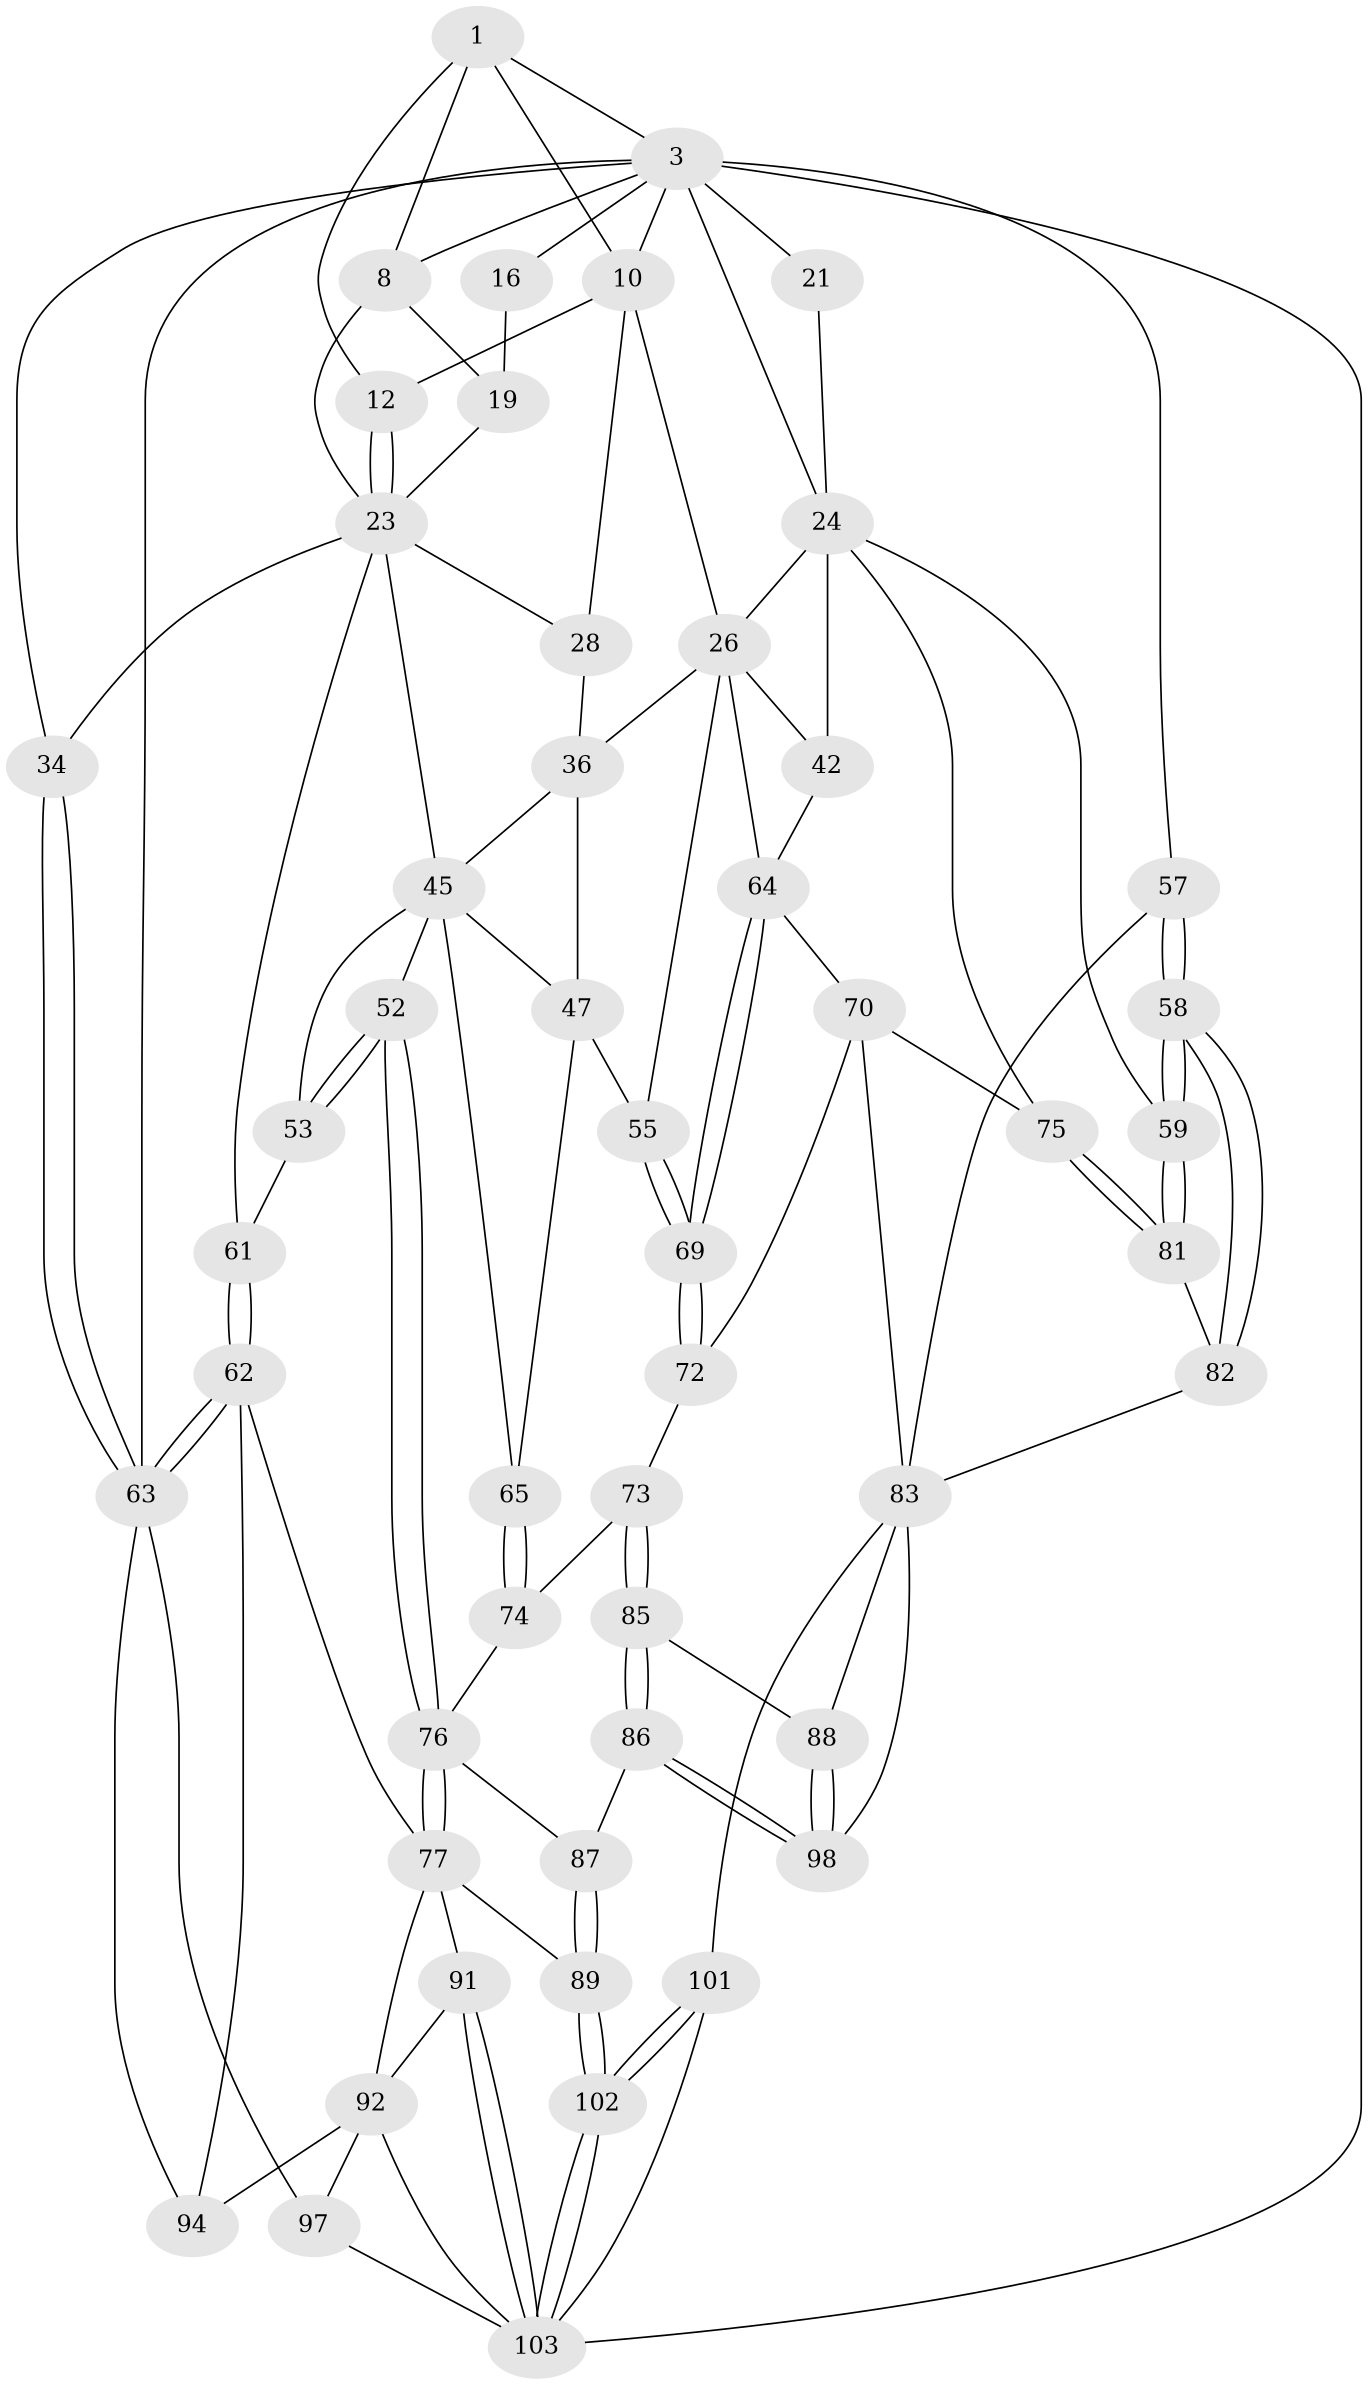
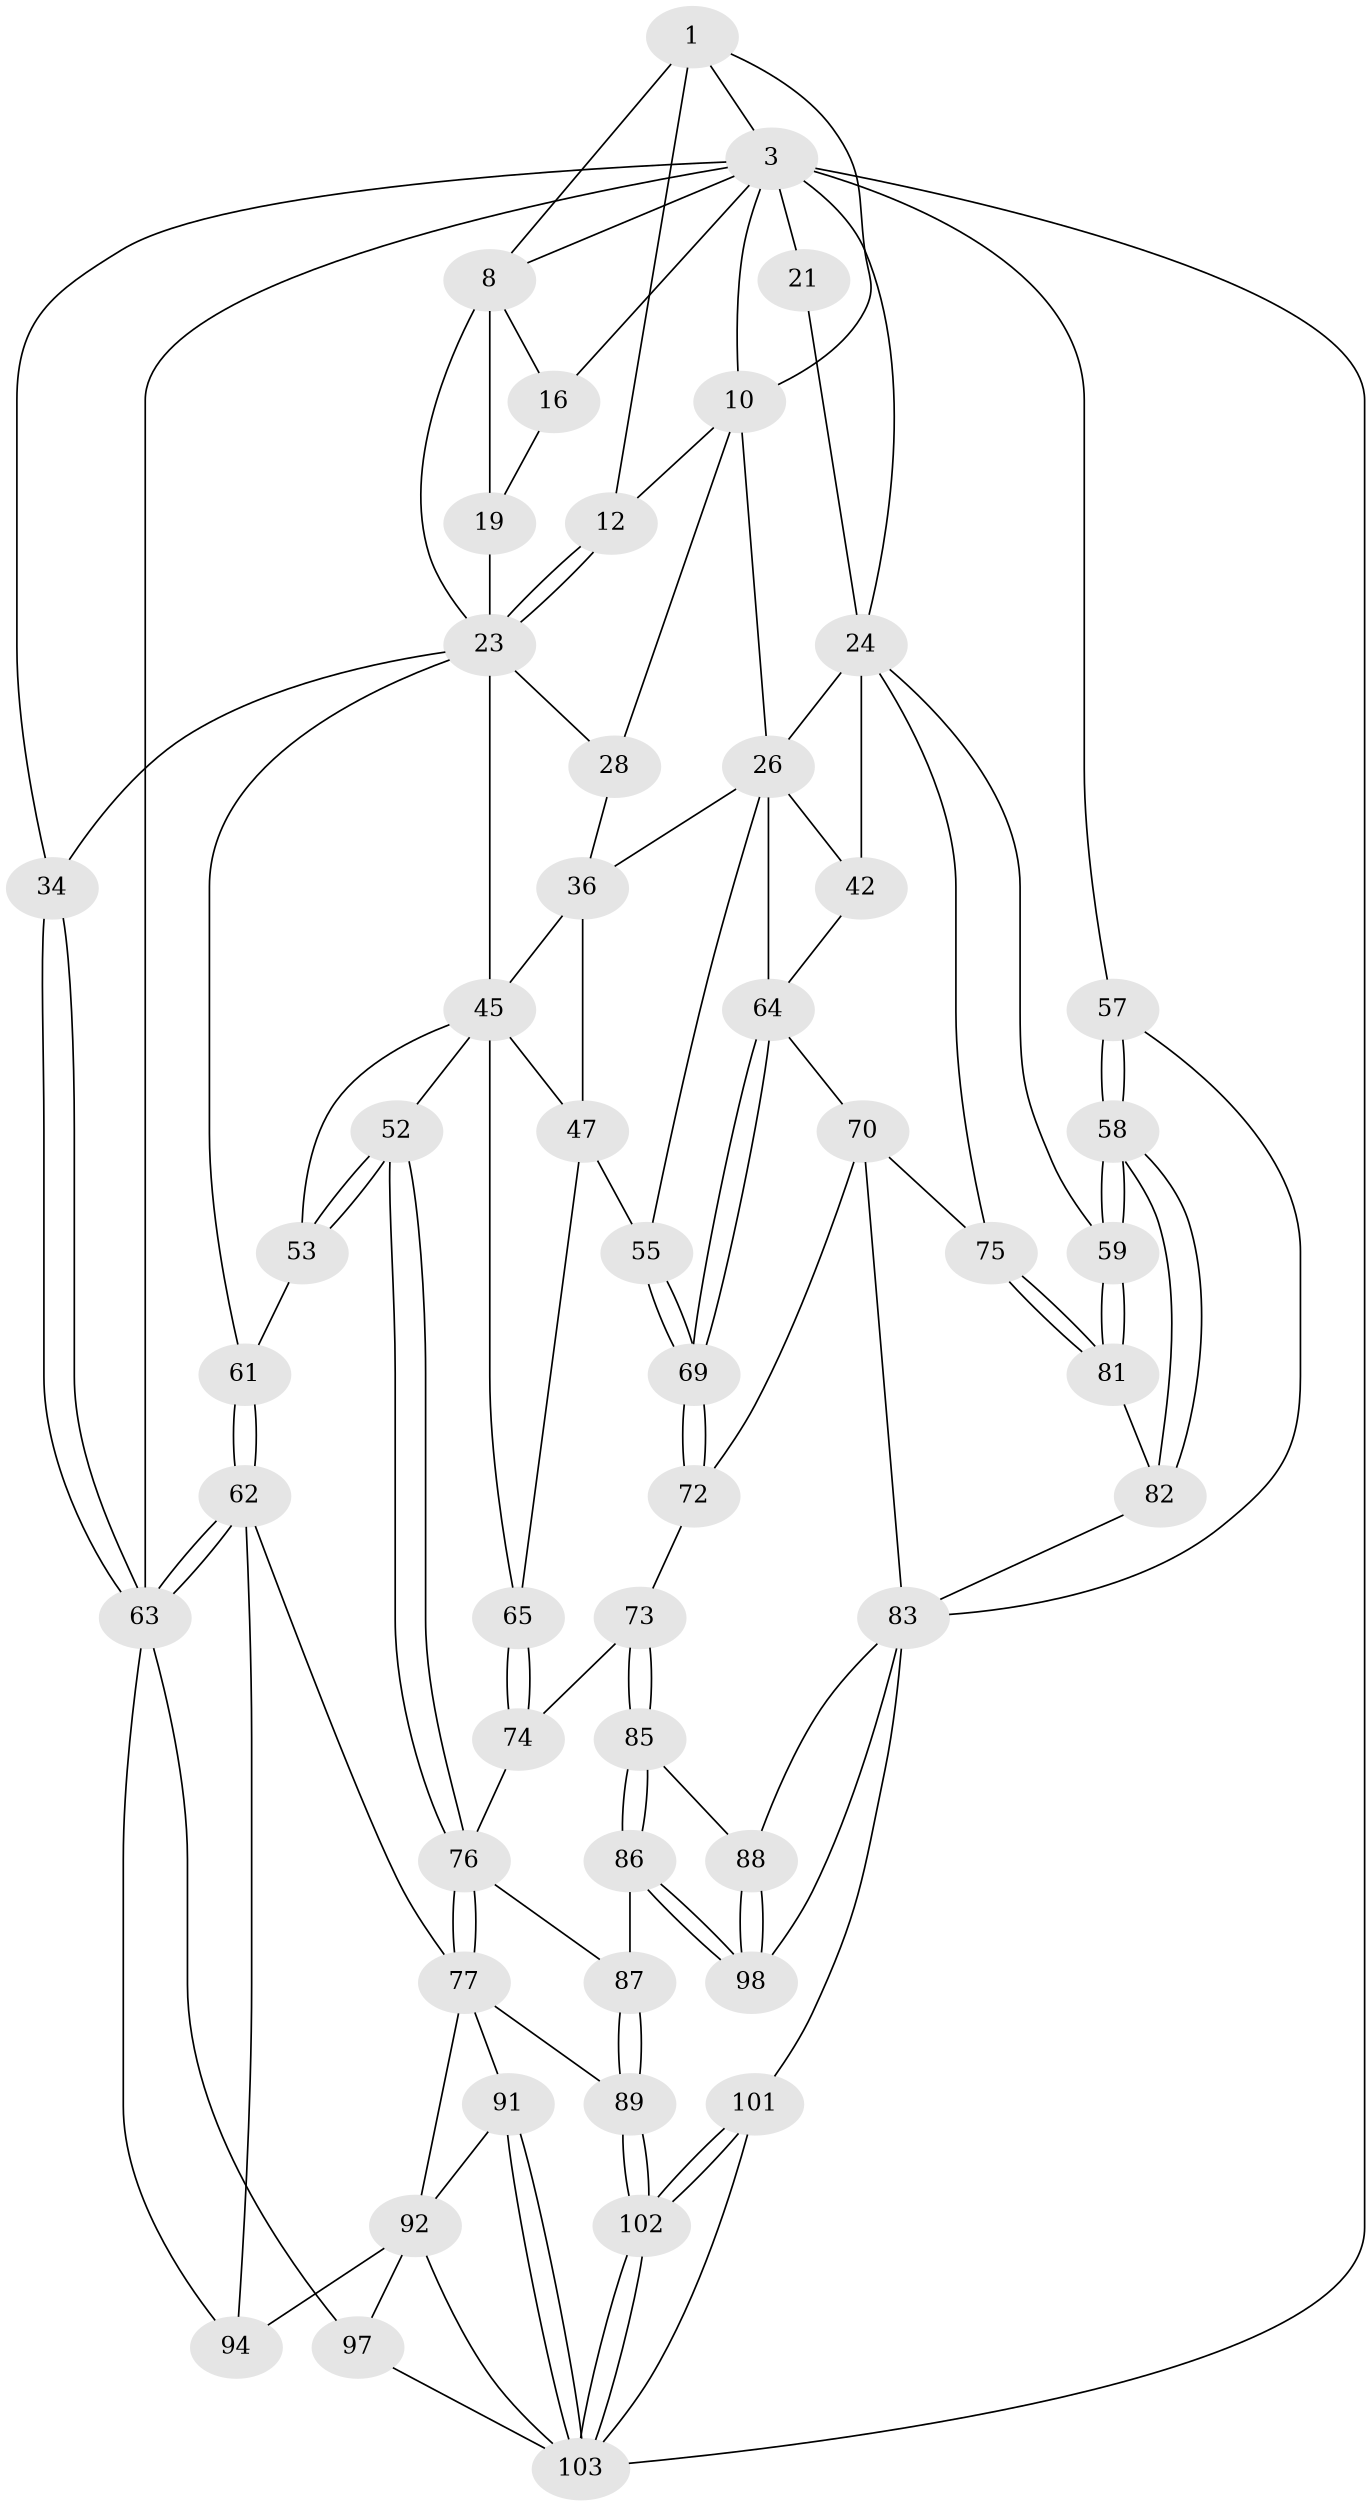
edge "8" -- "16": added
